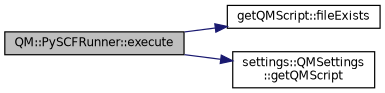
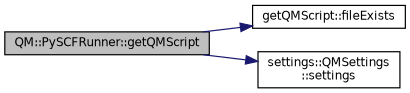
node "QM::PySCFRunner::execute": label "QM::PySCFRunner::execute" -> "QM::PySCFRunner::getQMScript"
node "settings::QMSettings ::getQMScript": label "settings::QMSettings ::getQMScript" -> "settings::QMSettings ::settings"
